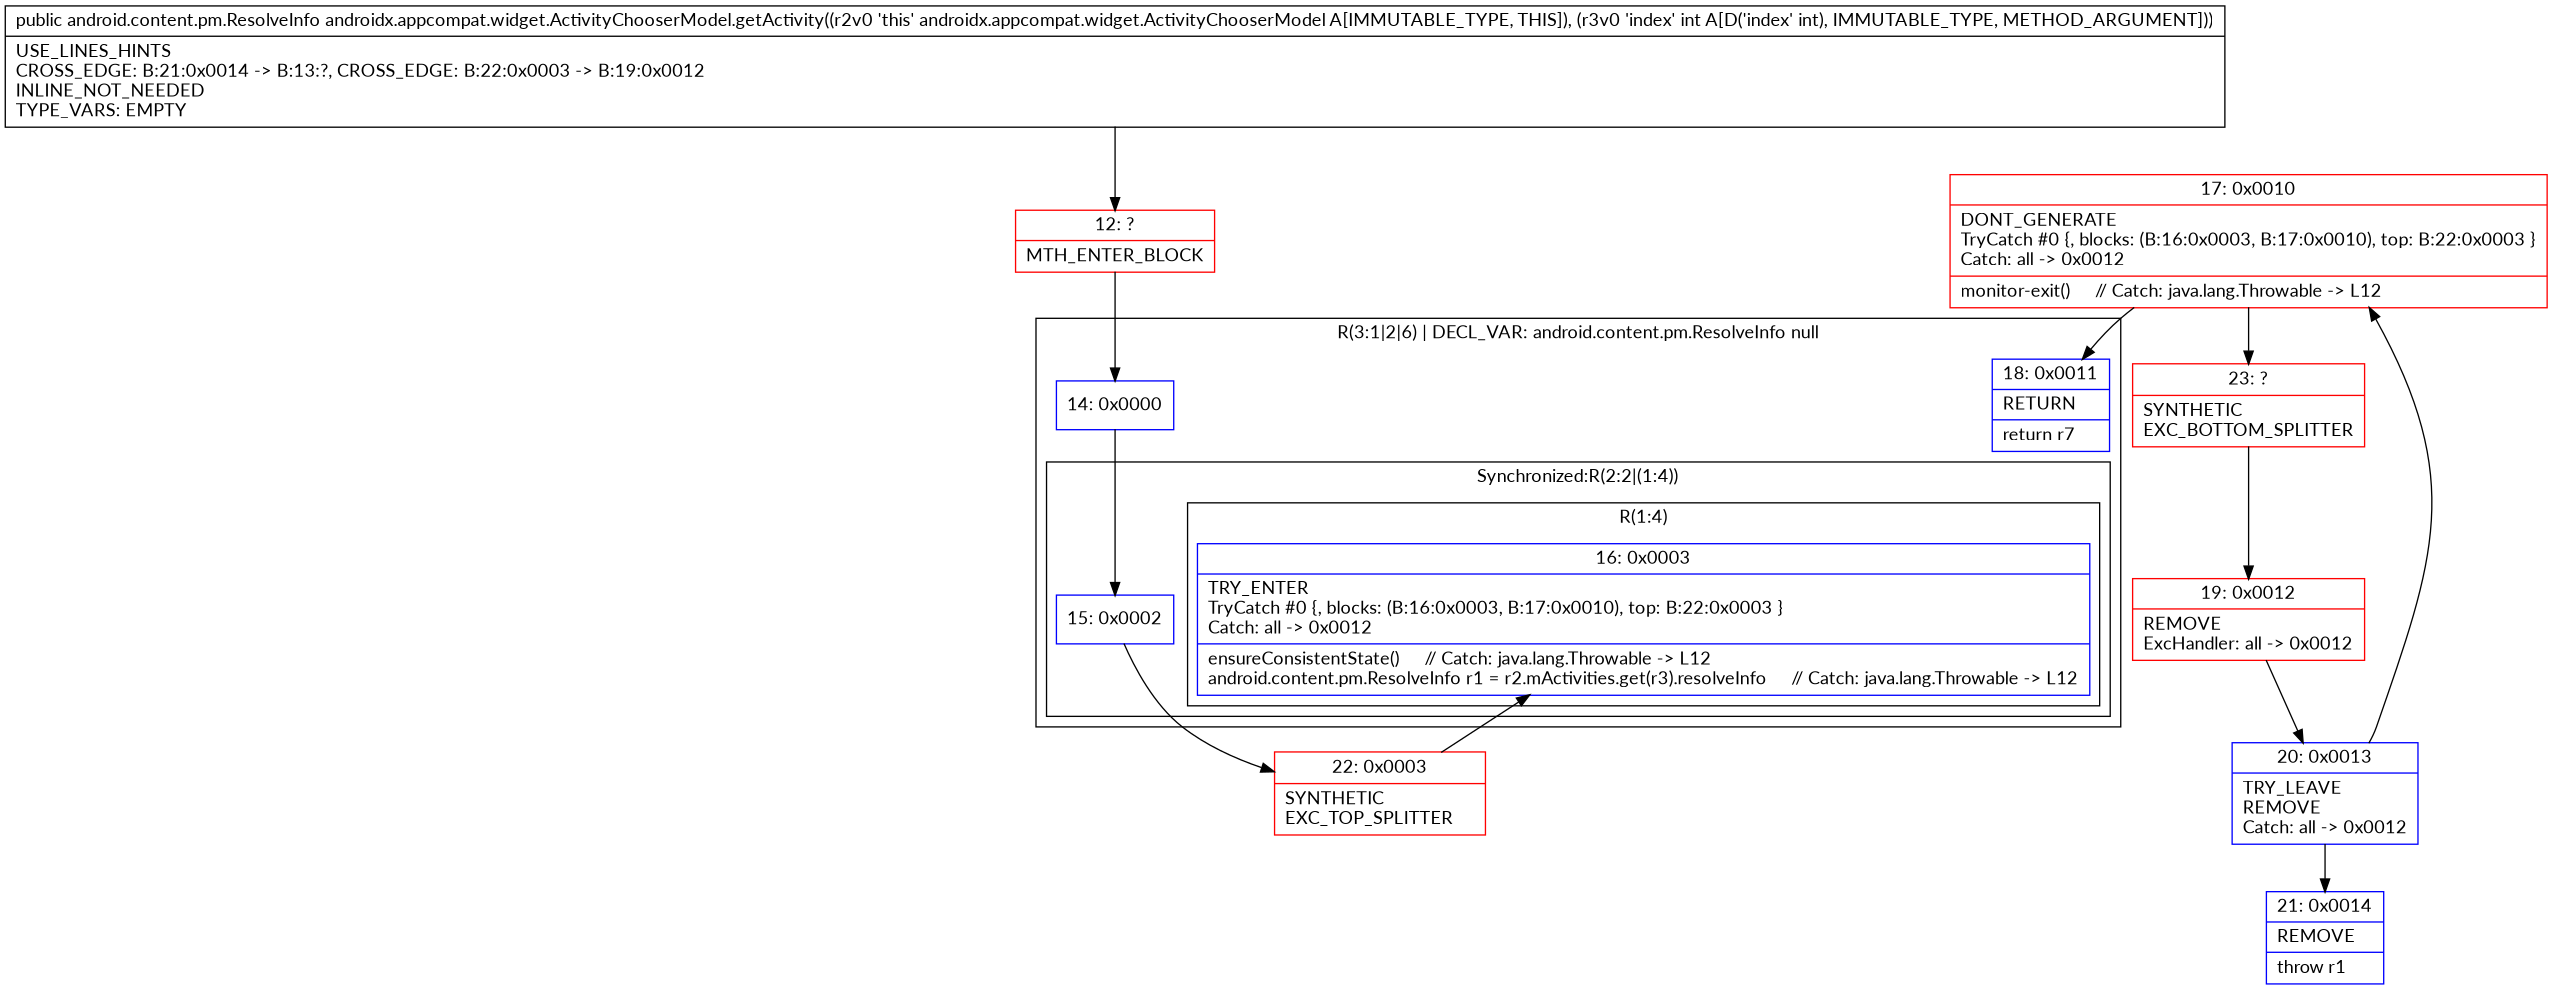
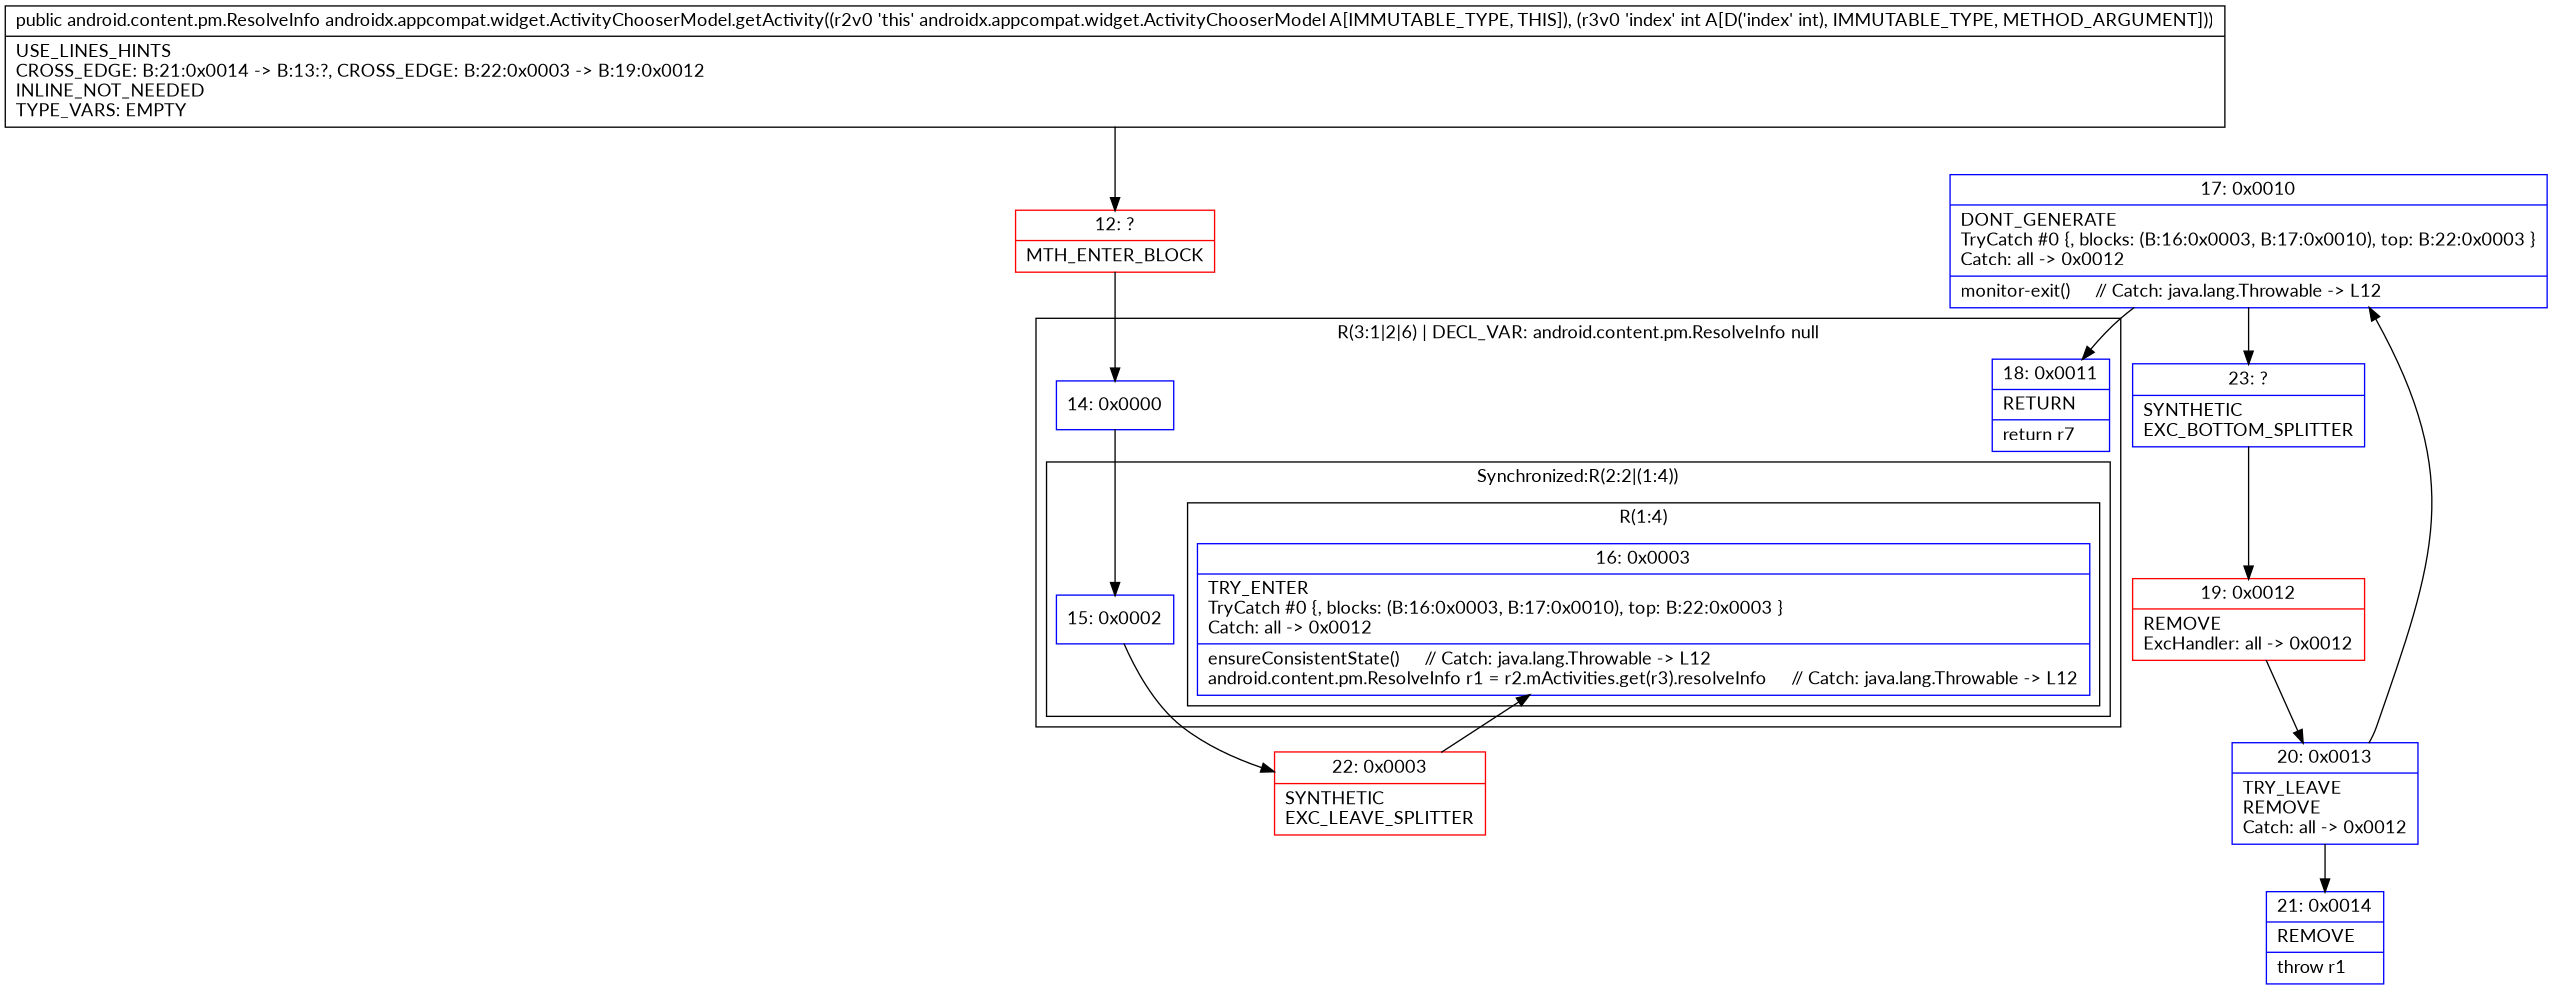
node "17: 0x0010": color red -> blue
node "23: ?": color red -> blue
node "22: 0x0003": text "EXC_TOP_SPLITTER" -> "EXC_LEAVE_SPLITTER"
